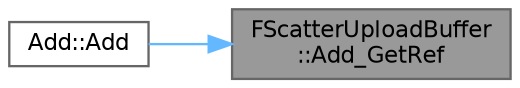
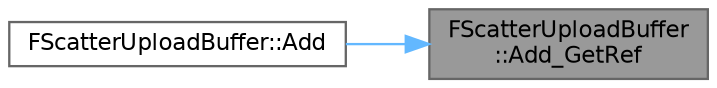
node "Add::Add": label "Add::Add" -> "FScatterUploadBuffer::Add"
